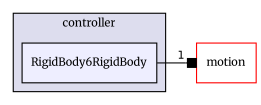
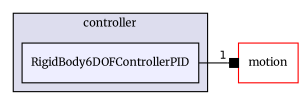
node "RigidBody6RigidBody": label "RigidBody6RigidBody" -> "RigidBody6DOFControllerPID"
